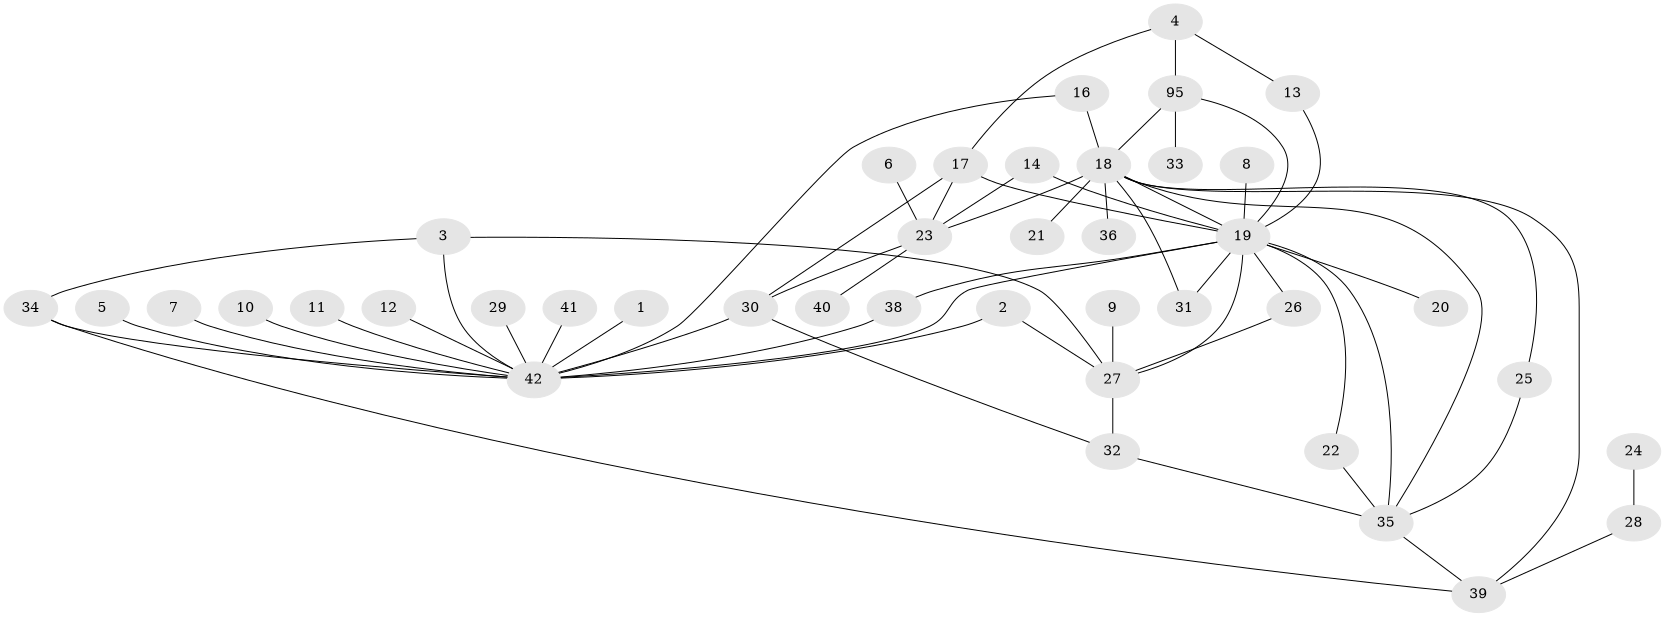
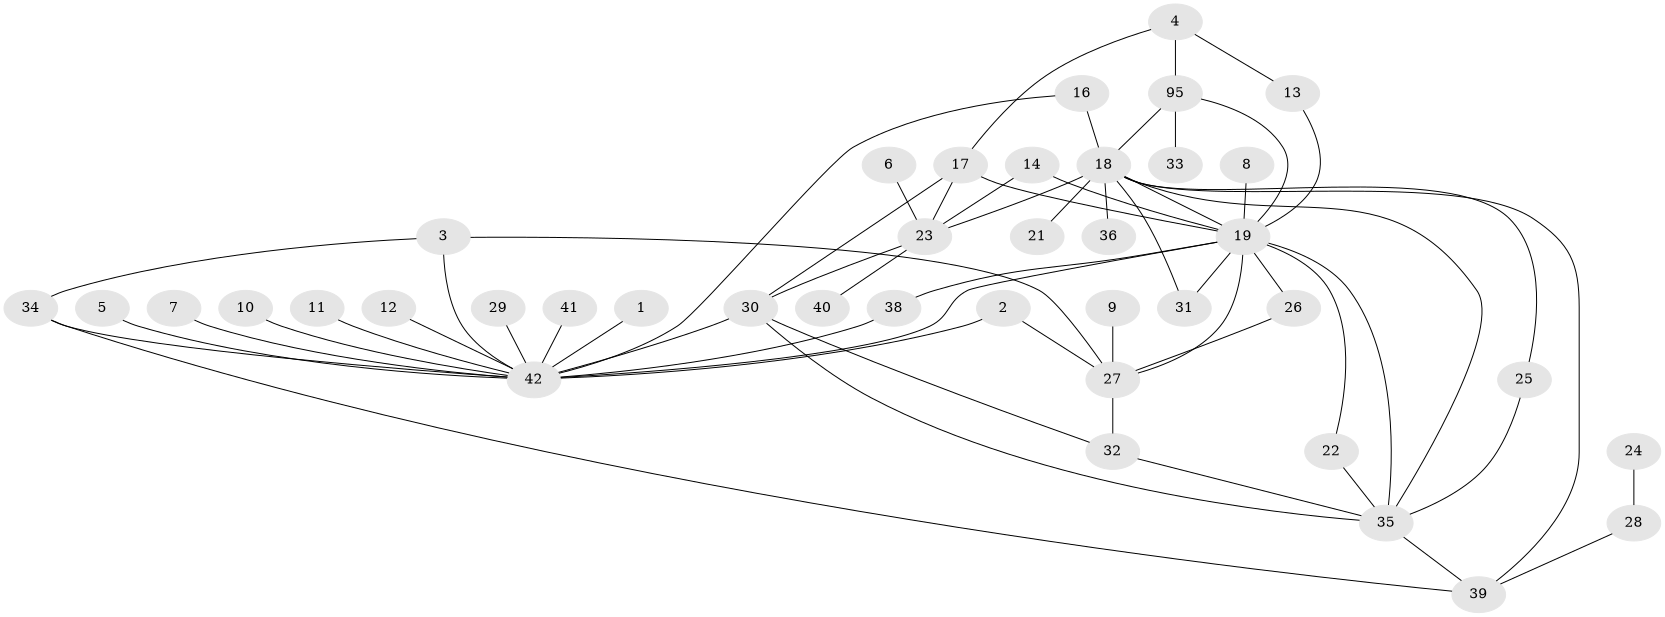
node "20": removed
edge "30" -- "35": added
